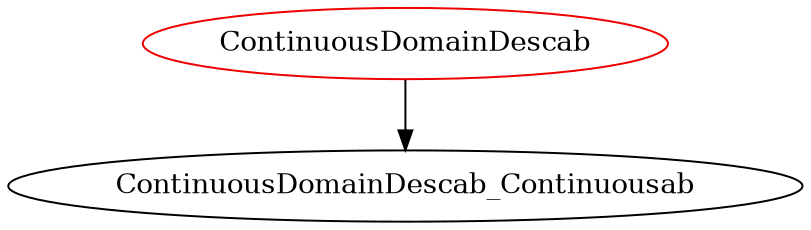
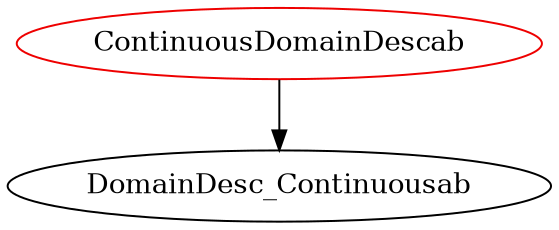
node "ContinuousDomainDescab_Continuousab": label "ContinuousDomainDescab_Continuousab" -> "DomainDesc_Continuousab"
